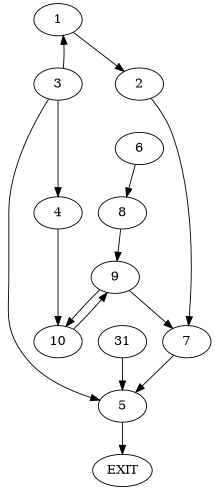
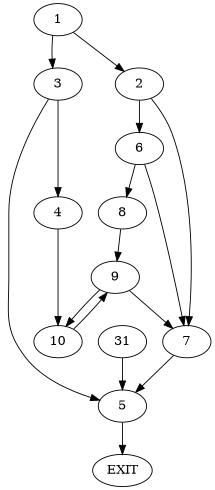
edge "3" -> "1": reversed
edge "2" -> "6": added
edge "6" -> "7": added
